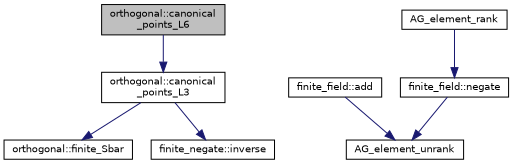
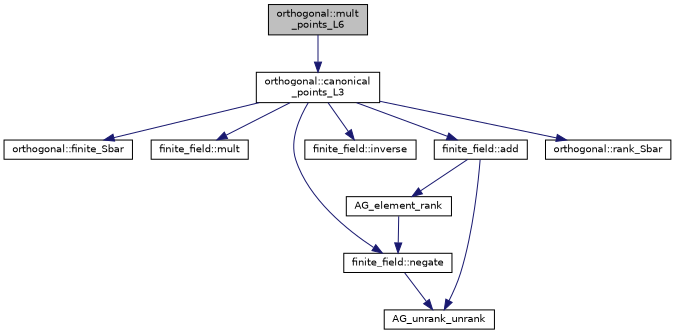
node "orthogonal::canonical _points_L6": label "orthogonal::canonical _points_L6" -> "orthogonal::mult _points_L6"
edge "orthogonal::canonical _points_L3" -> "finite_field::add": added
node "finite_field::mult": added
node "finite_negate::inverse": label "finite_negate::inverse" -> "finite_field::inverse"
node "AG_element_unrank": label "AG_element_unrank" -> "AG_unrank_unrank"
node "orthogonal::rank_Sbar": added
edge "finite_field::add" -> "AG_element_rank": added
edge "orthogonal::canonical _points_L3" -> "finite_field::negate": added
